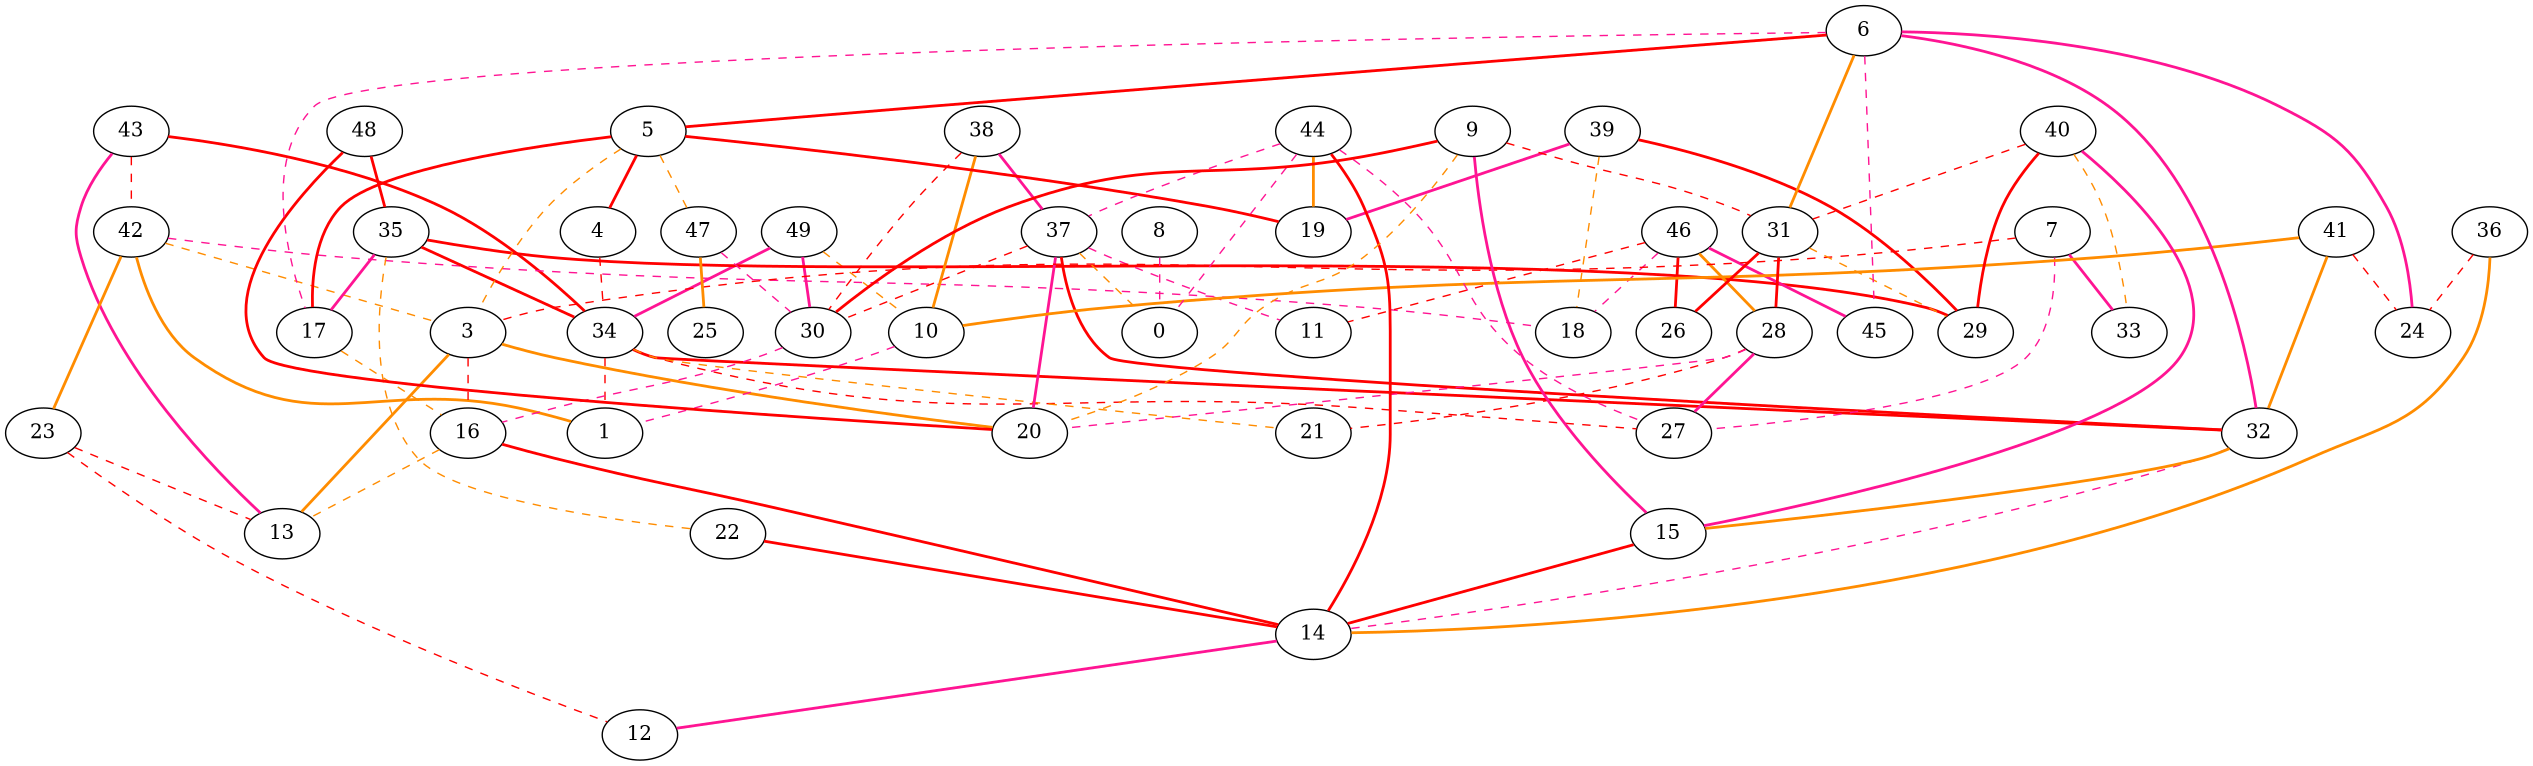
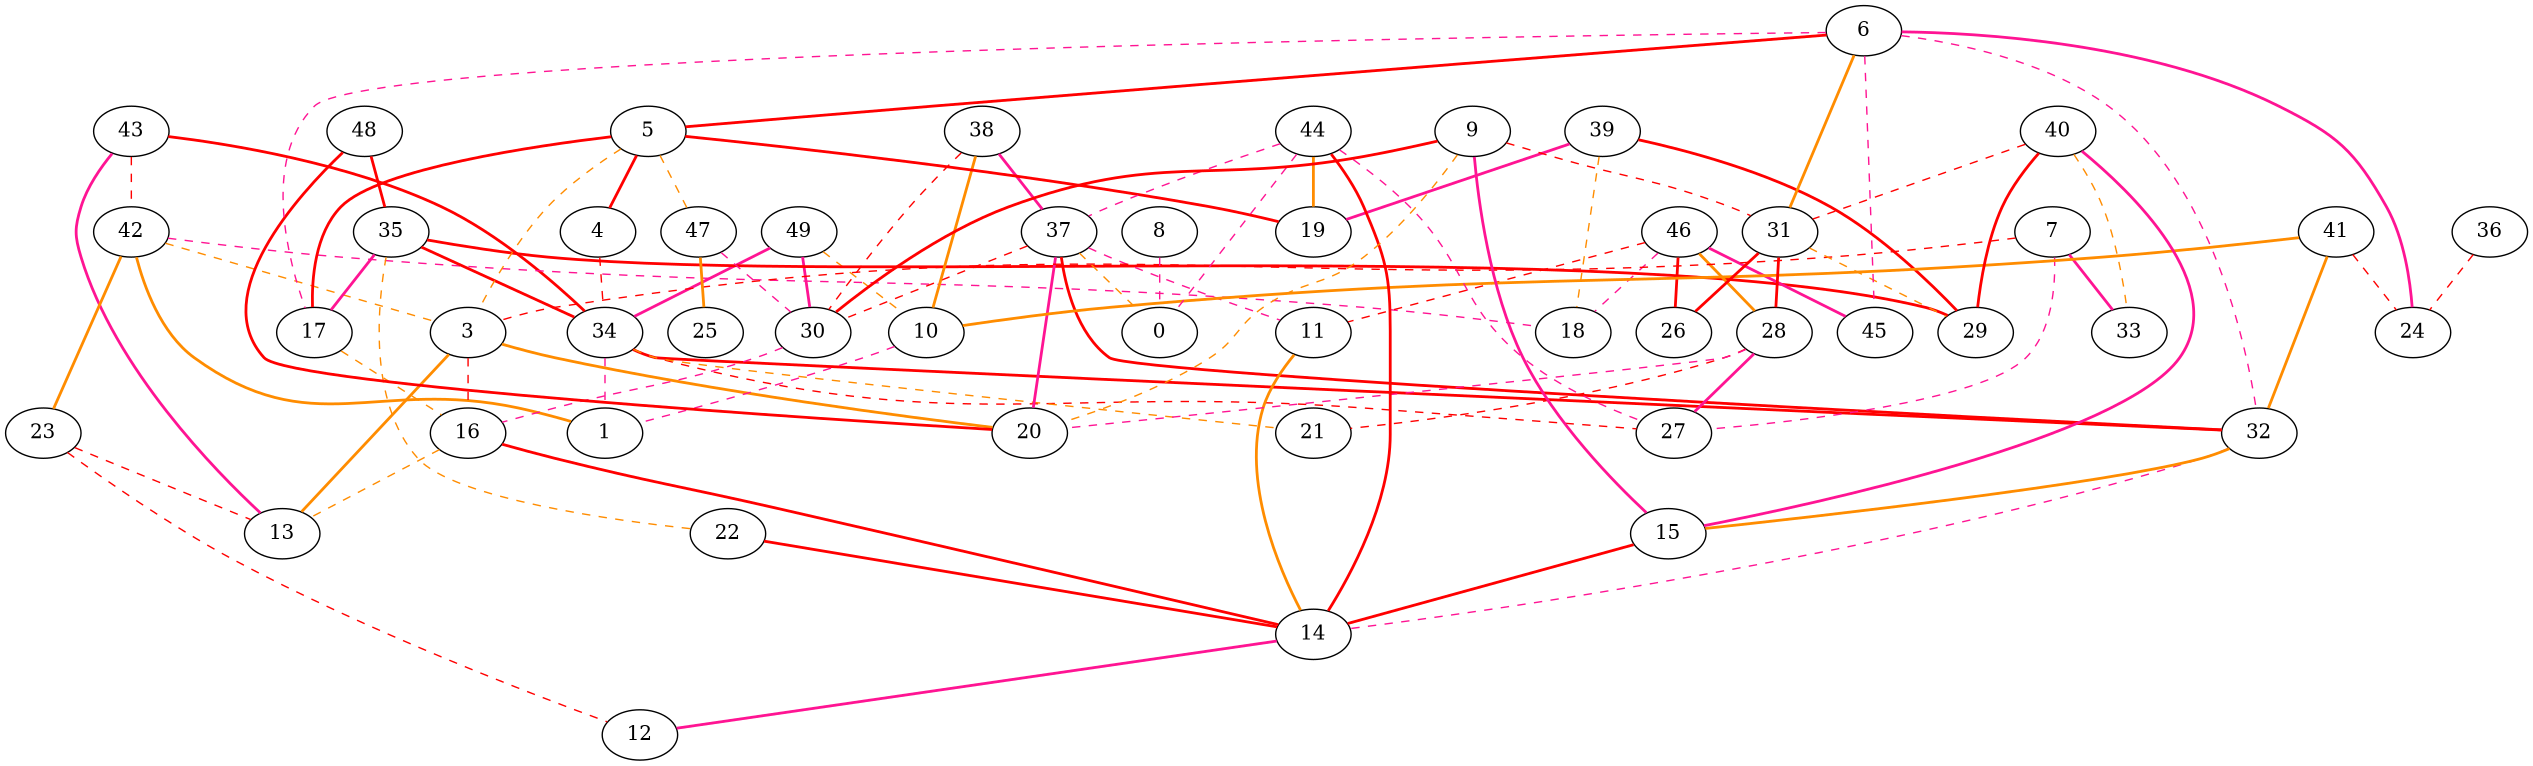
edge "6" -- "32": style bold -> dashed
edge "34" -- "1": color red -> deeppink
edge "36" -- "14": now "11" -- "14"
